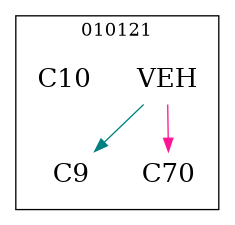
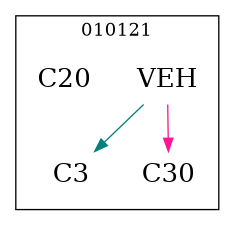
node "C10": label "C10" -> "C20"
node "C9": label "C9" -> "C3"
node "C70": label "C70" -> "C30"
